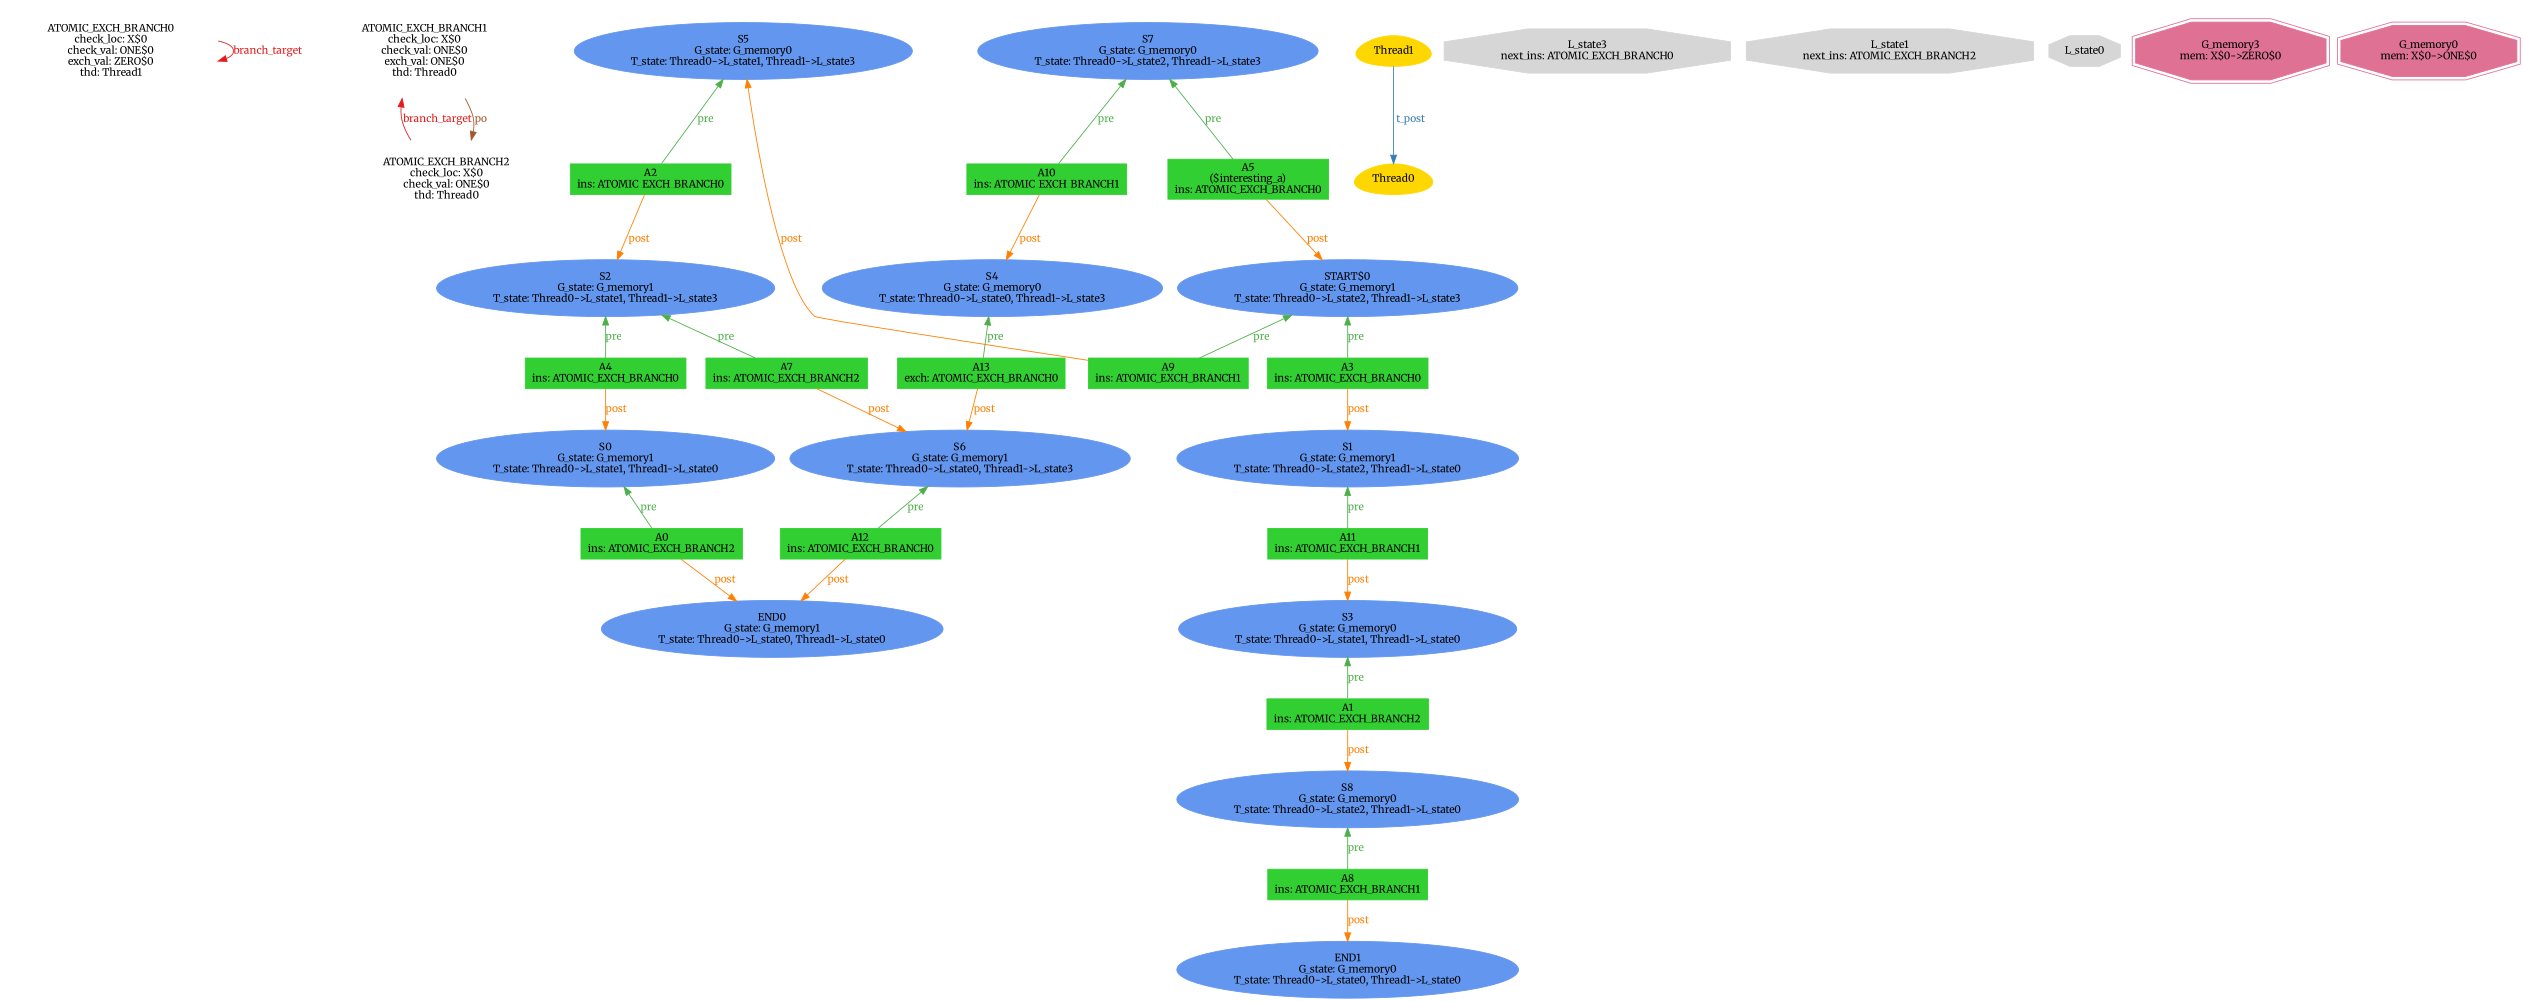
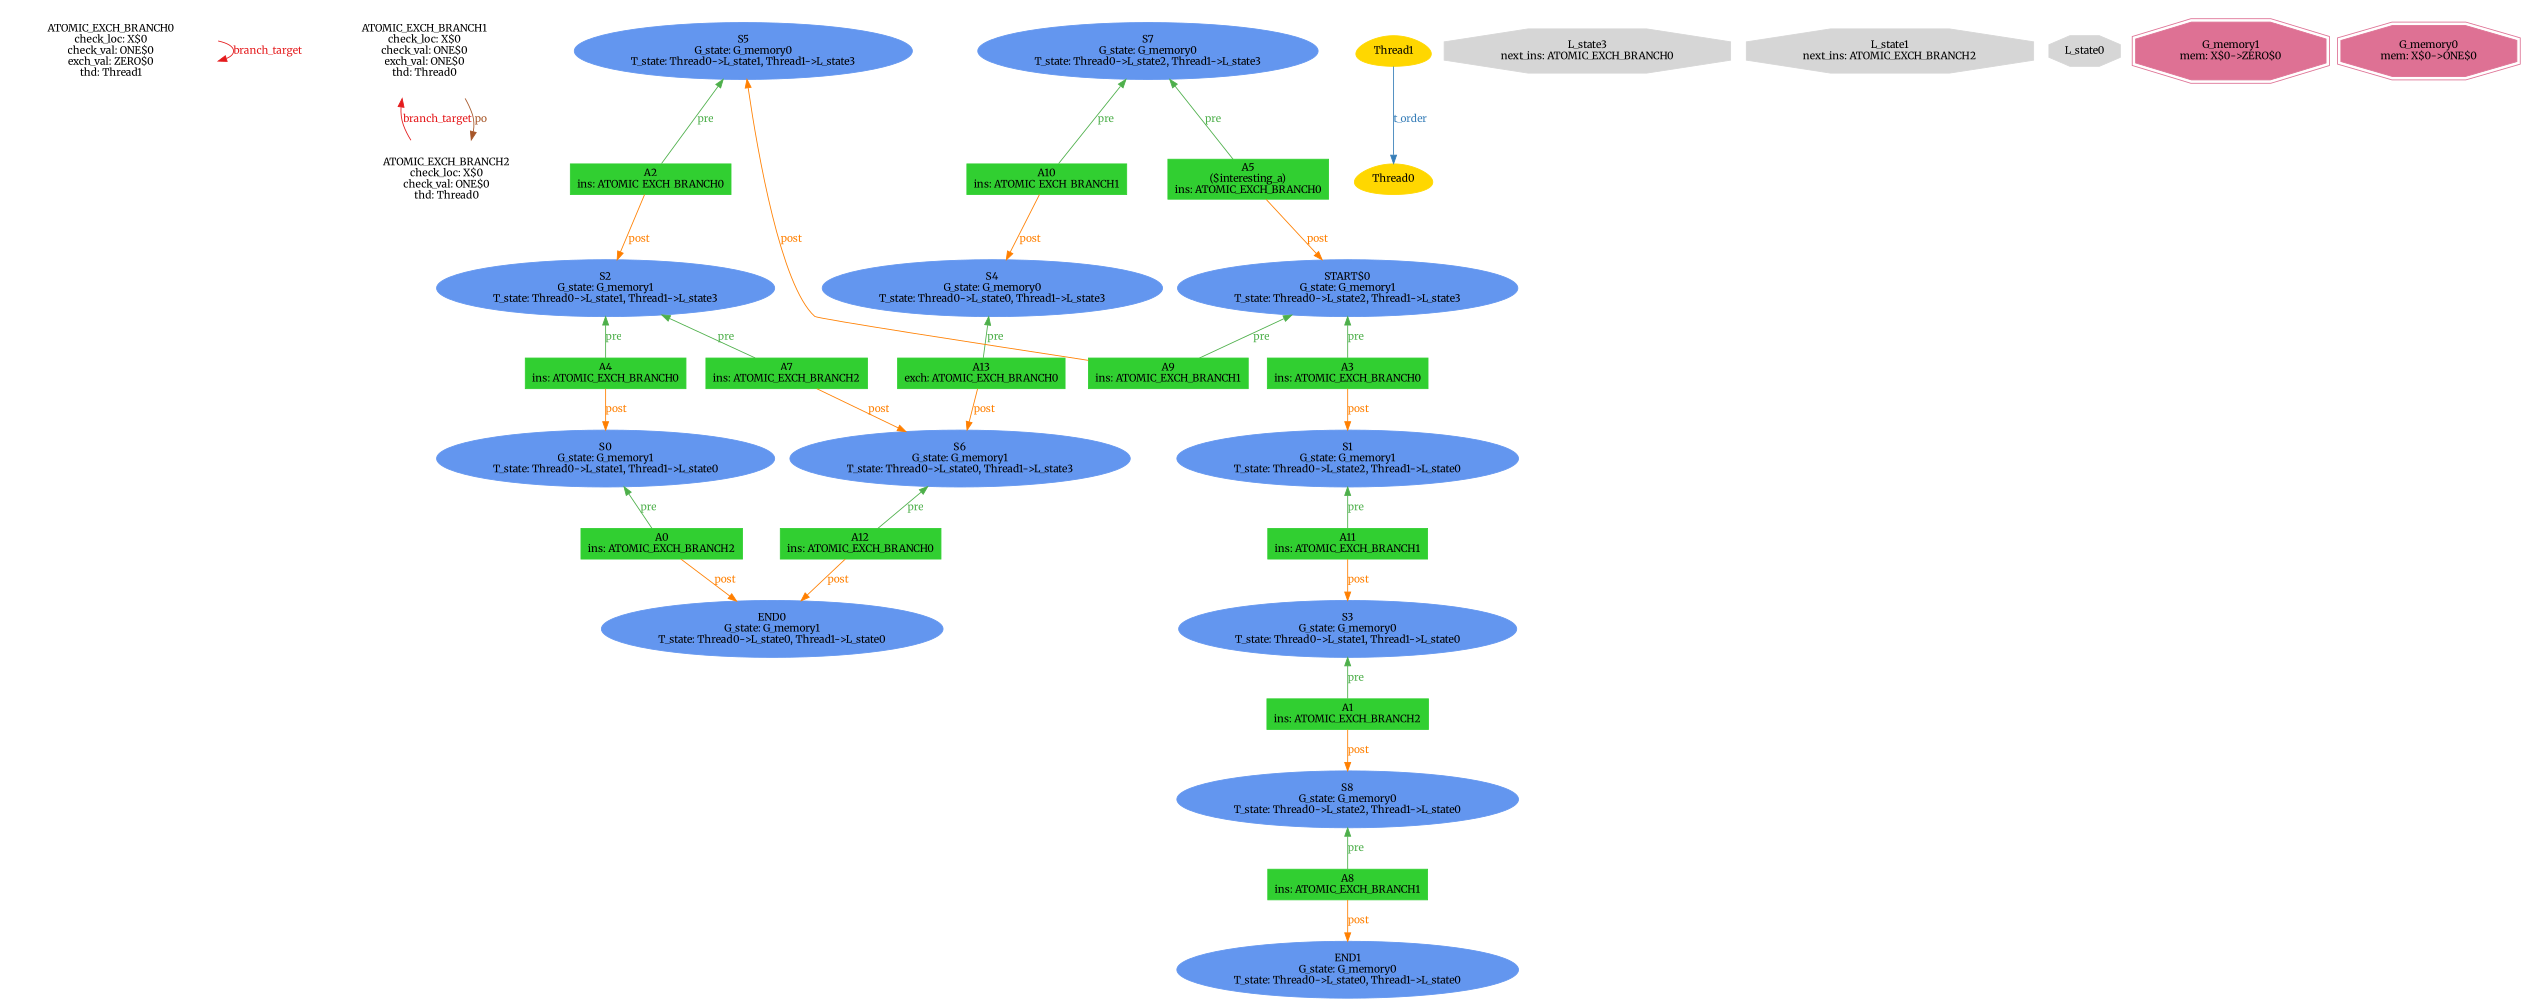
node "G_memory3 mem: X$0->ZERO$0": label "G_memory3 mem: X$0->ZERO$0" -> "G_memory1 mem: X$0->ZERO$0"
edge "Thread1" -> "Thread0": label "t_post" -> "t_order"
